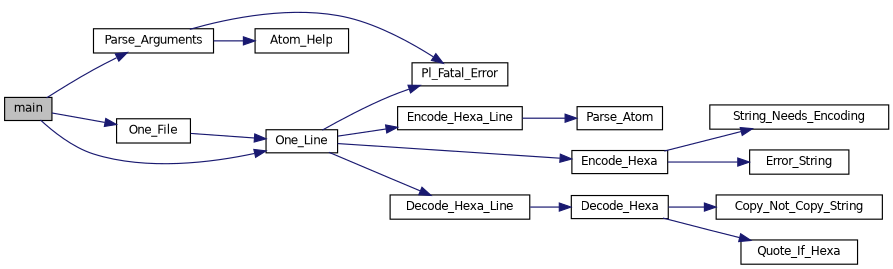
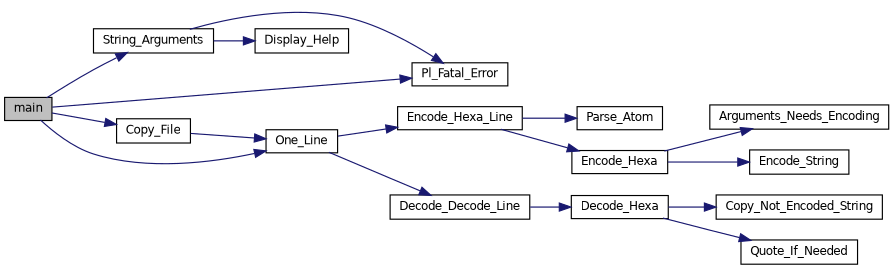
node "Parse_Arguments": label "Parse_Arguments" -> "String_Arguments"
node "Atom_Help": label "Atom_Help" -> "Display_Help"
edge "One_Line" -> "Pl_Fatal_Error": now "main" -> "Pl_Fatal_Error"
node "String_Needs_Encoding": label "String_Needs_Encoding" -> "Arguments_Needs_Encoding"
node "One_File": label "One_File" -> "Copy_File"
edge "One_Line" -> "Encode_Hexa": now "Encode_Hexa_Line" -> "Encode_Hexa"
node "Error_String": label "Error_String" -> "Encode_String"
node "Decode_Hexa_Line": label "Decode_Hexa_Line" -> "Decode_Decode_Line"
node "Copy_Not_Copy_String": label "Copy_Not_Copy_String" -> "Copy_Not_Encoded_String"
node "Quote_If_Hexa": label "Quote_If_Hexa" -> "Quote_If_Needed"
